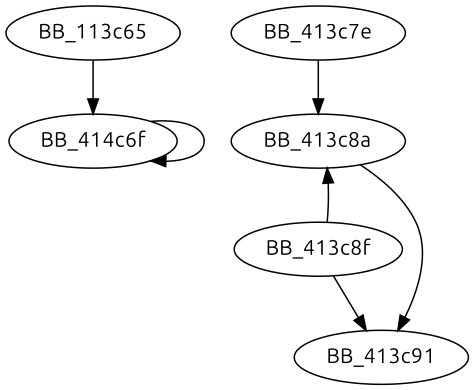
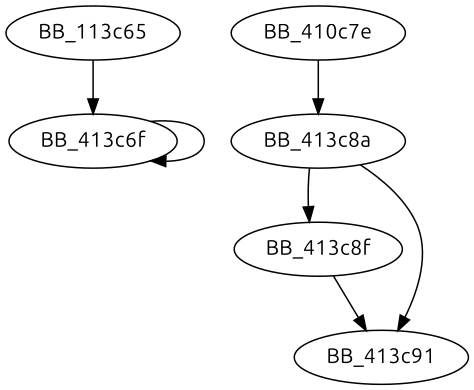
node "BB_413c7e": label "BB_413c7e" -> "BB_410c7e"
node "BB_414c6f": label "BB_414c6f" -> "BB_413c6f"
edge "BB_413c8f" -> "BB_413c8a": reversed
